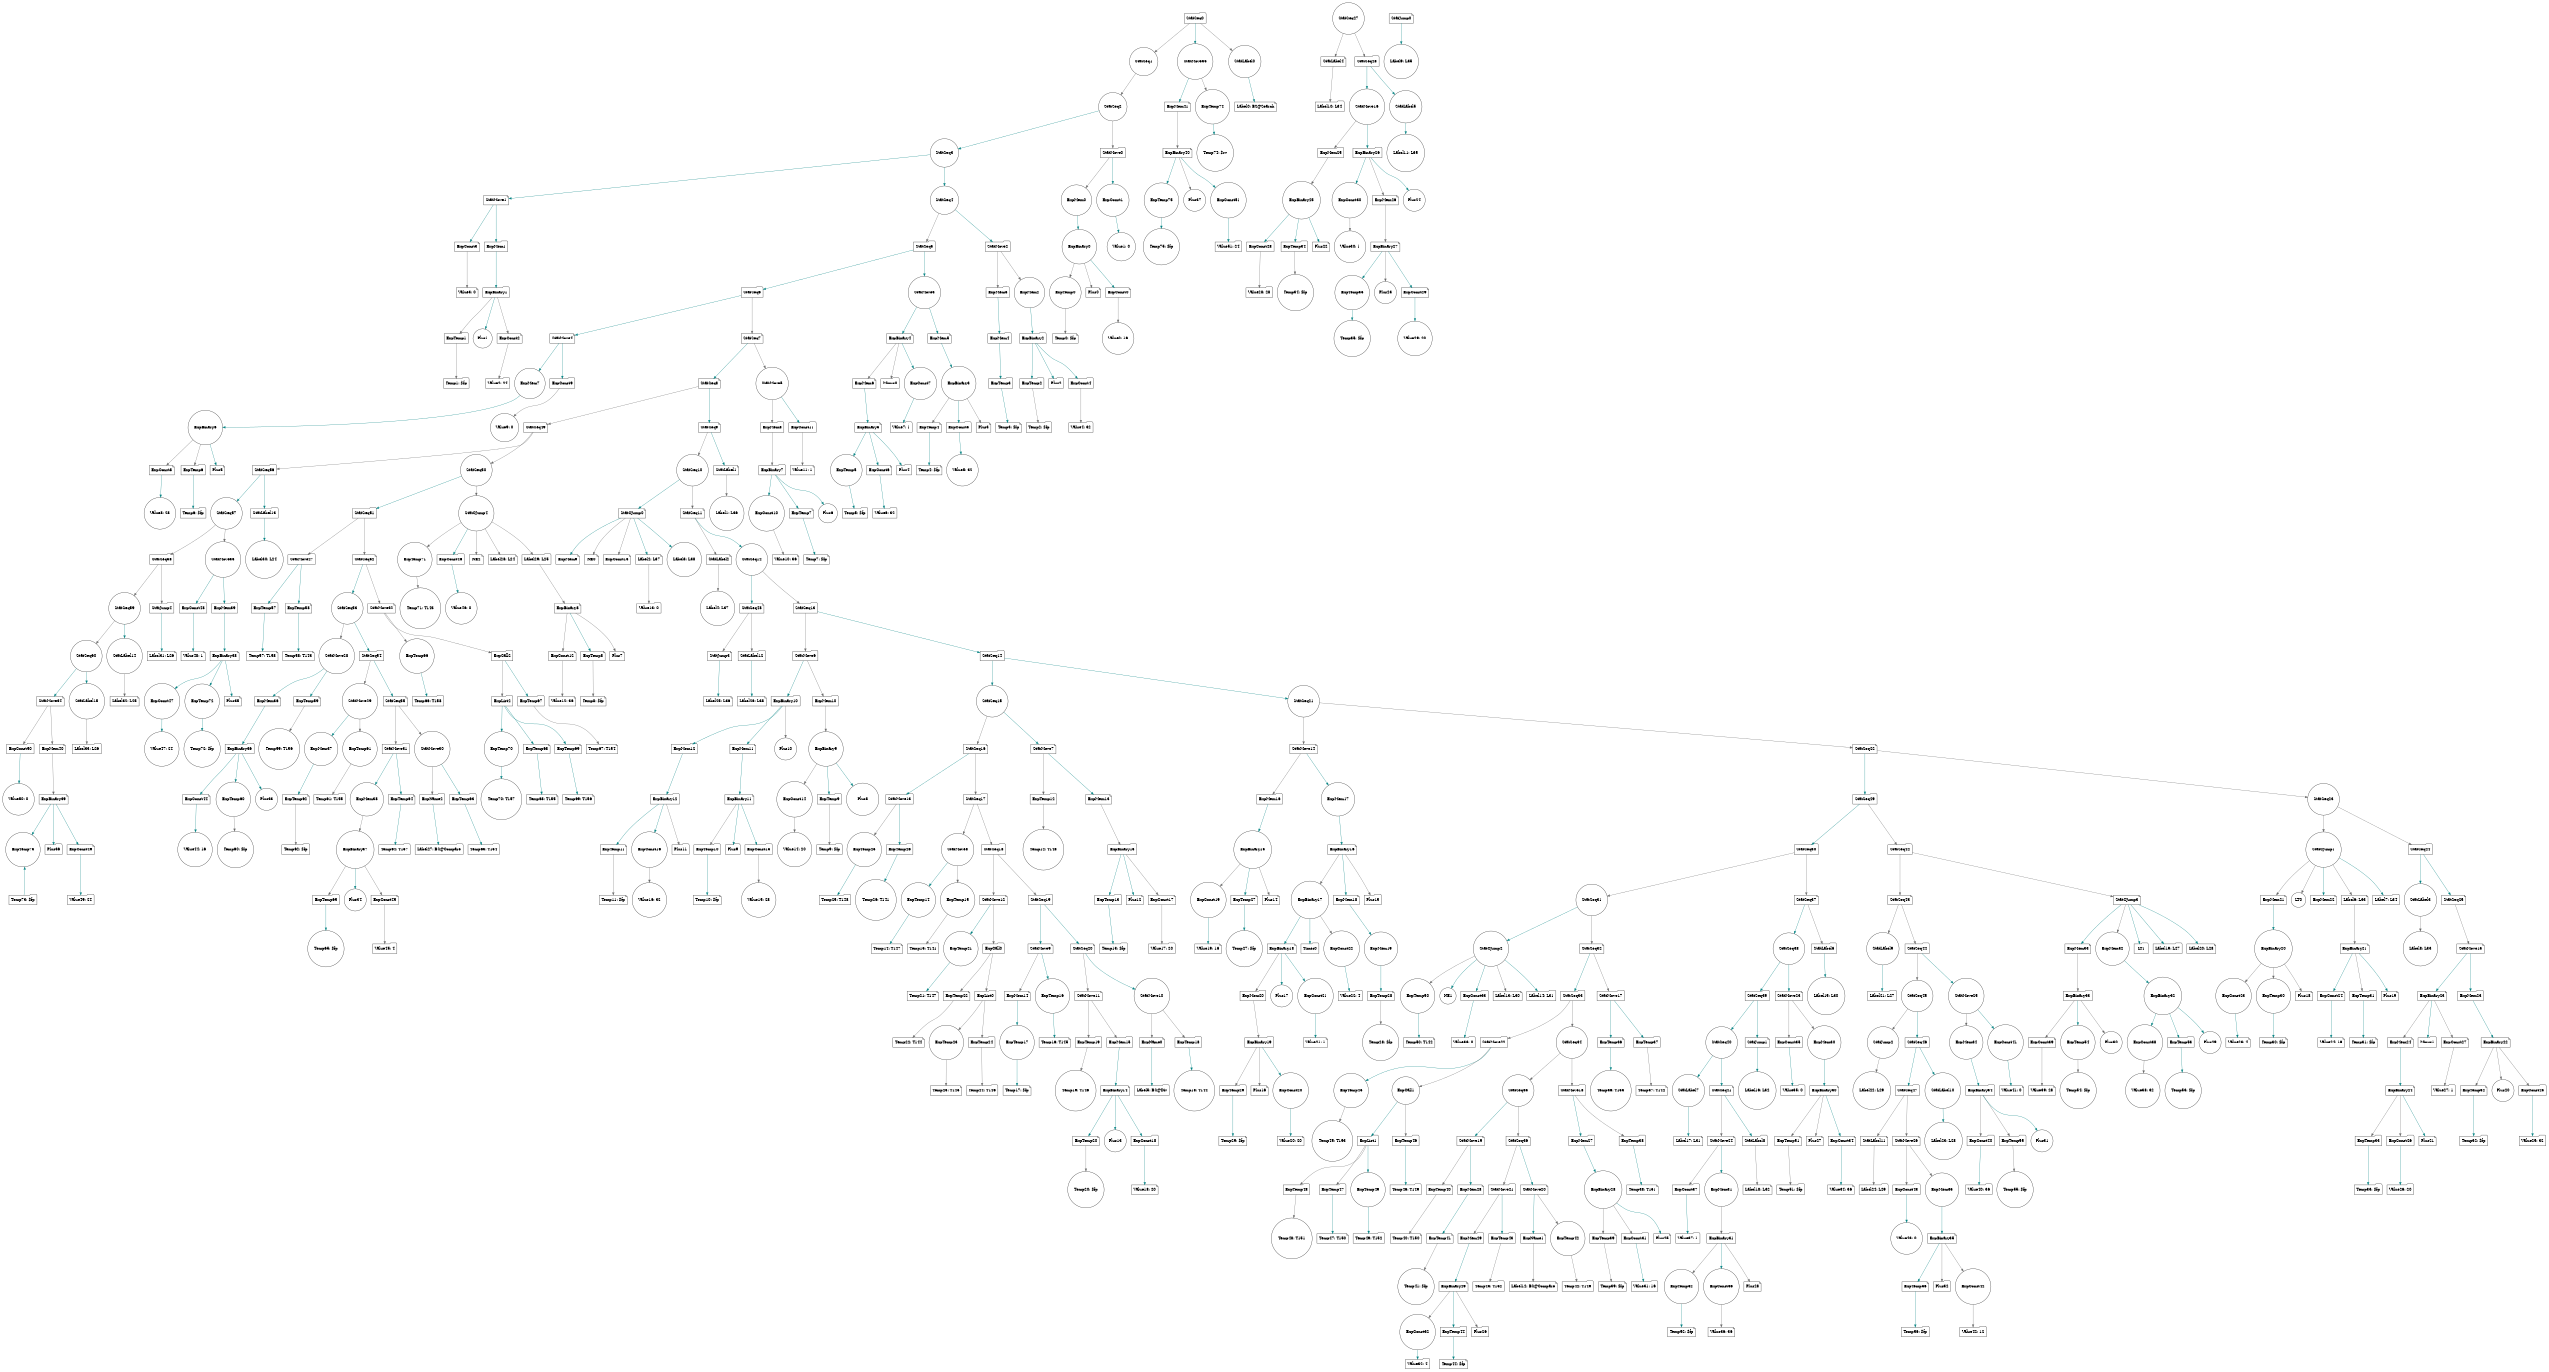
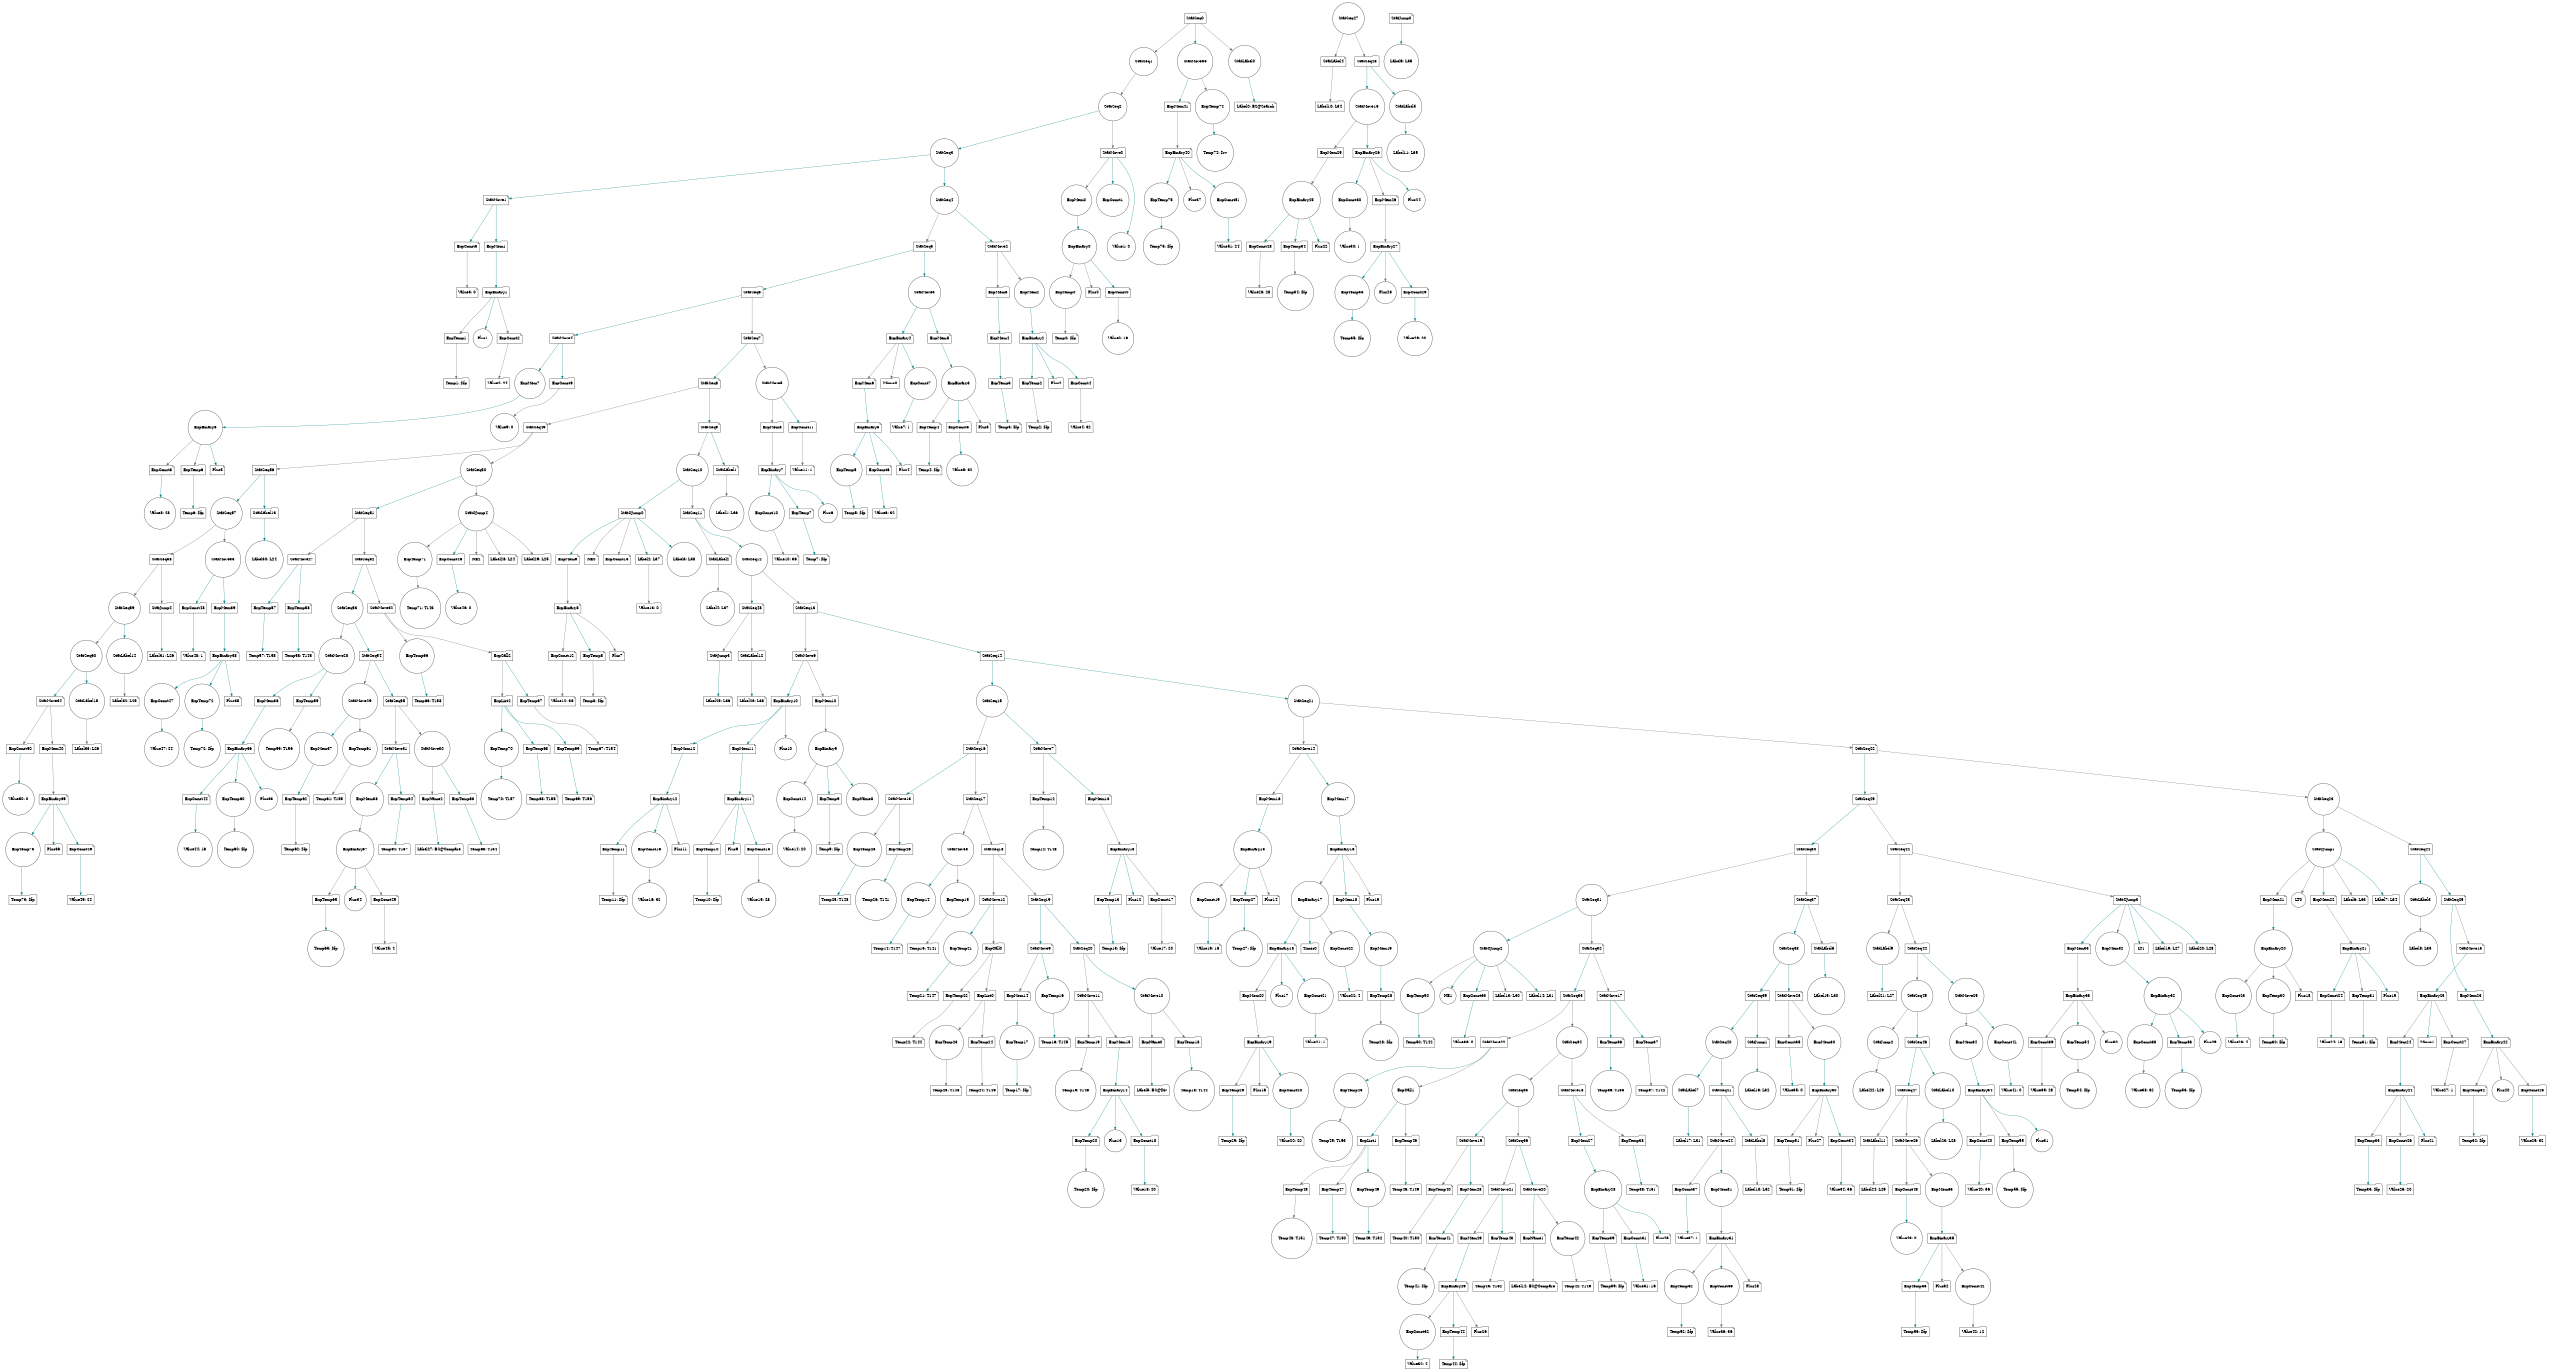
edge "ExpConst1" -> "Value1: 0": now "StatMove0" -> "Value1: 0"
edge "Label29: L25" -> "ExpBinary8": now "ExpMem9" -> "ExpBinary8"
node "Plus8": label "Plus8" -> "ExpName8"
edge "Temp73: $fp" -> "ExpTemp73": reversed
edge "Label6: L33" -> "ExpBinary21": now "ExpMem22" -> "ExpBinary21"
edge "StatMove15" -> "ExpMem23": now "StatSeq25" -> "ExpMem23"
